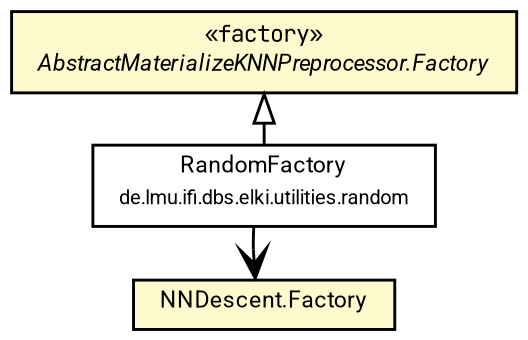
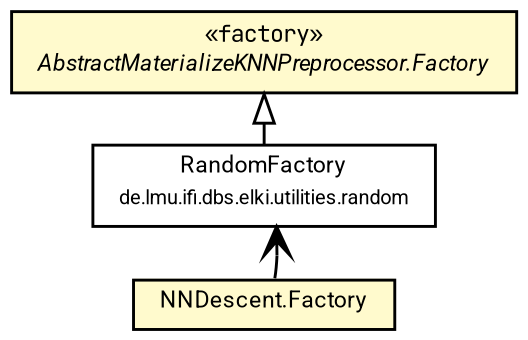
edge "RandomFactory" -> "NNDescent.Factory": reversed
